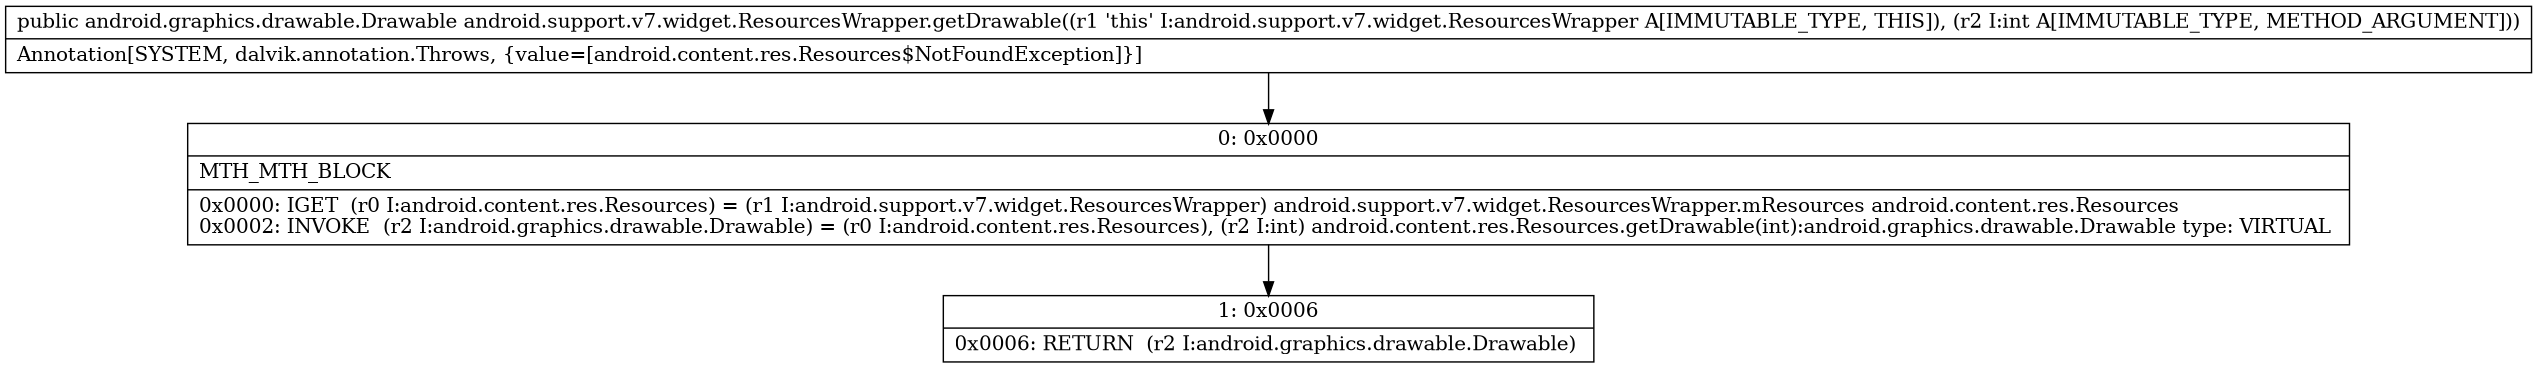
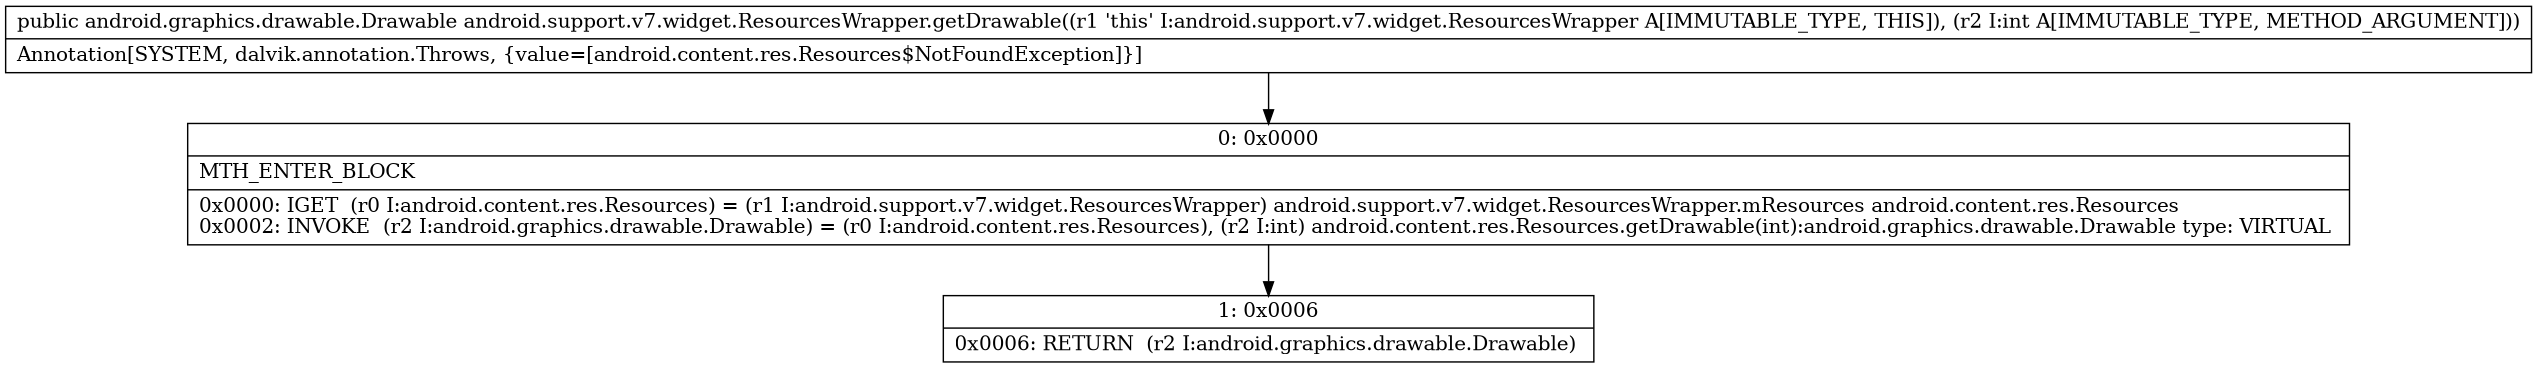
node "0: 0x0000": text "MTH_MTH_BLOCK" -> "MTH_ENTER_BLOCK"
